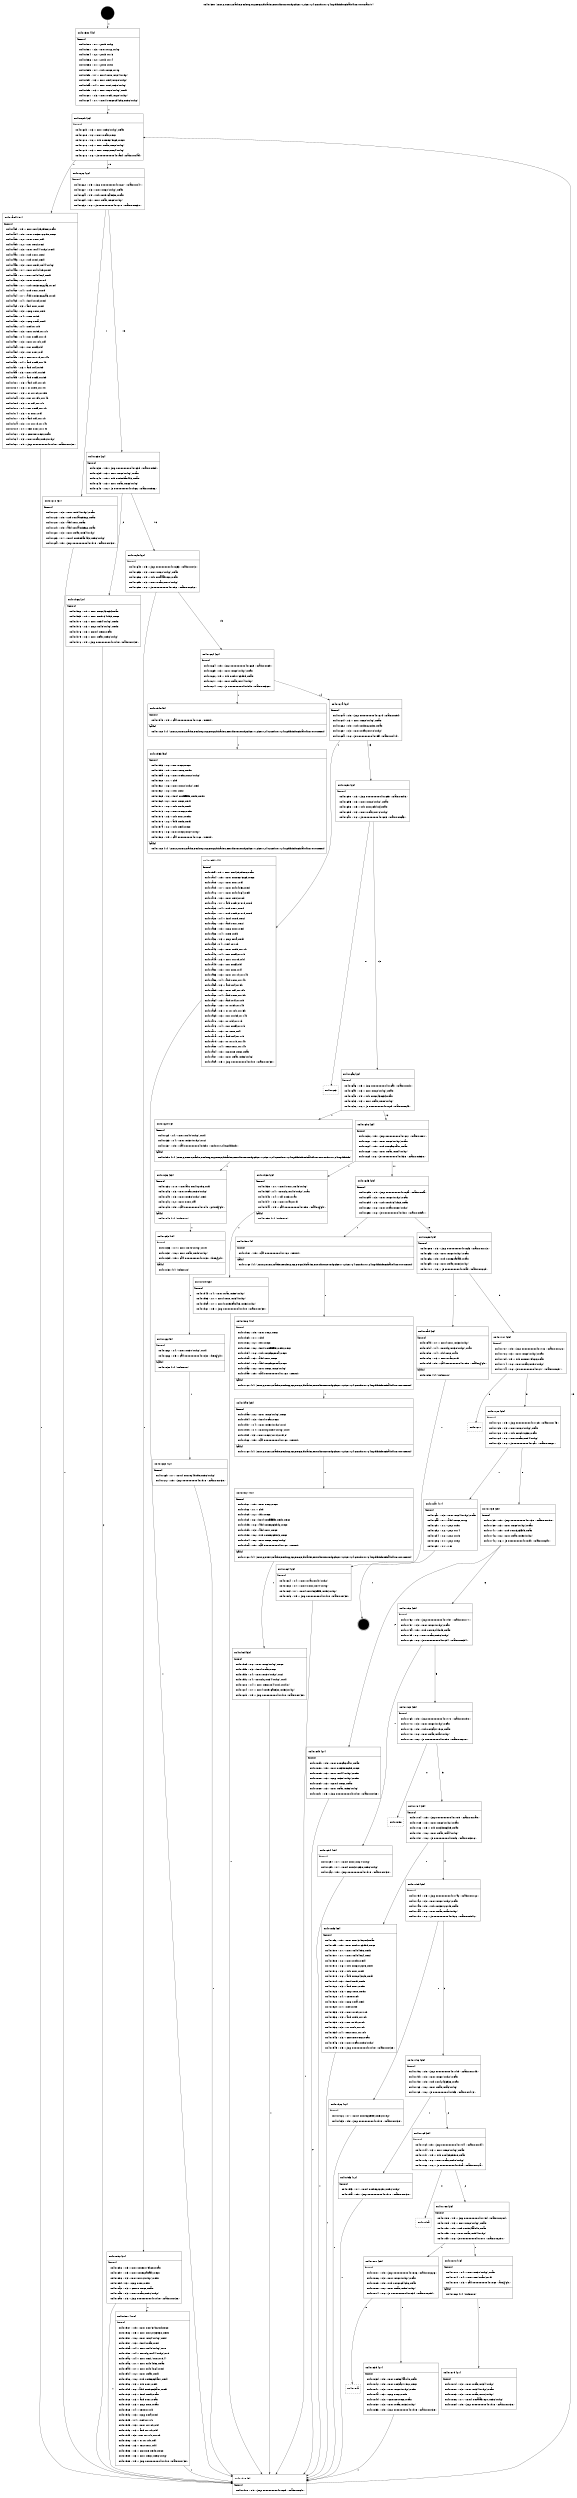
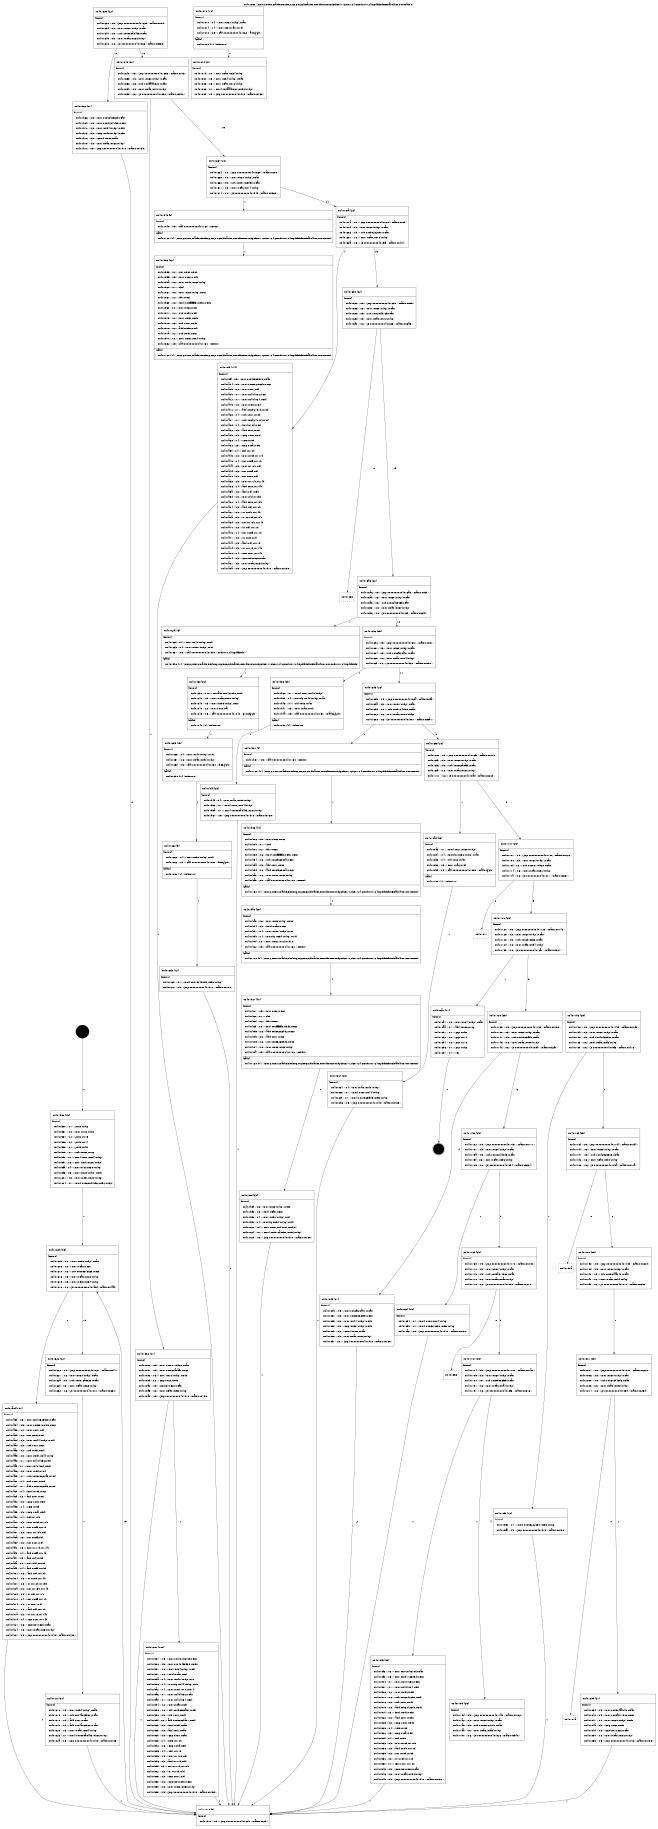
edge "0x401622 [22]" -> "0x401638 [22]": removed, label "18"
edge "0x40179d [25]" -> "0x4017b6 [25]": removed, label "3"
node "0x401b2c [12]": removed
edge "0x4017e8 [25]" -> "0x401870 [13]": removed, label "1"
